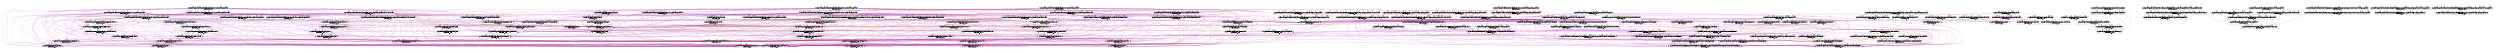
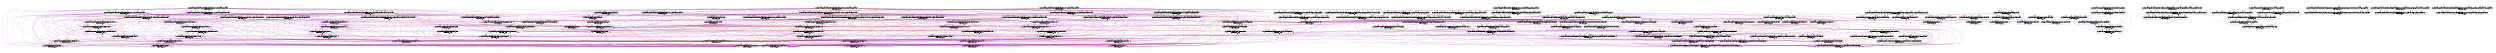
node "org.jfree.data$Range#getLength() P(Fail|Node)=0.00": added
